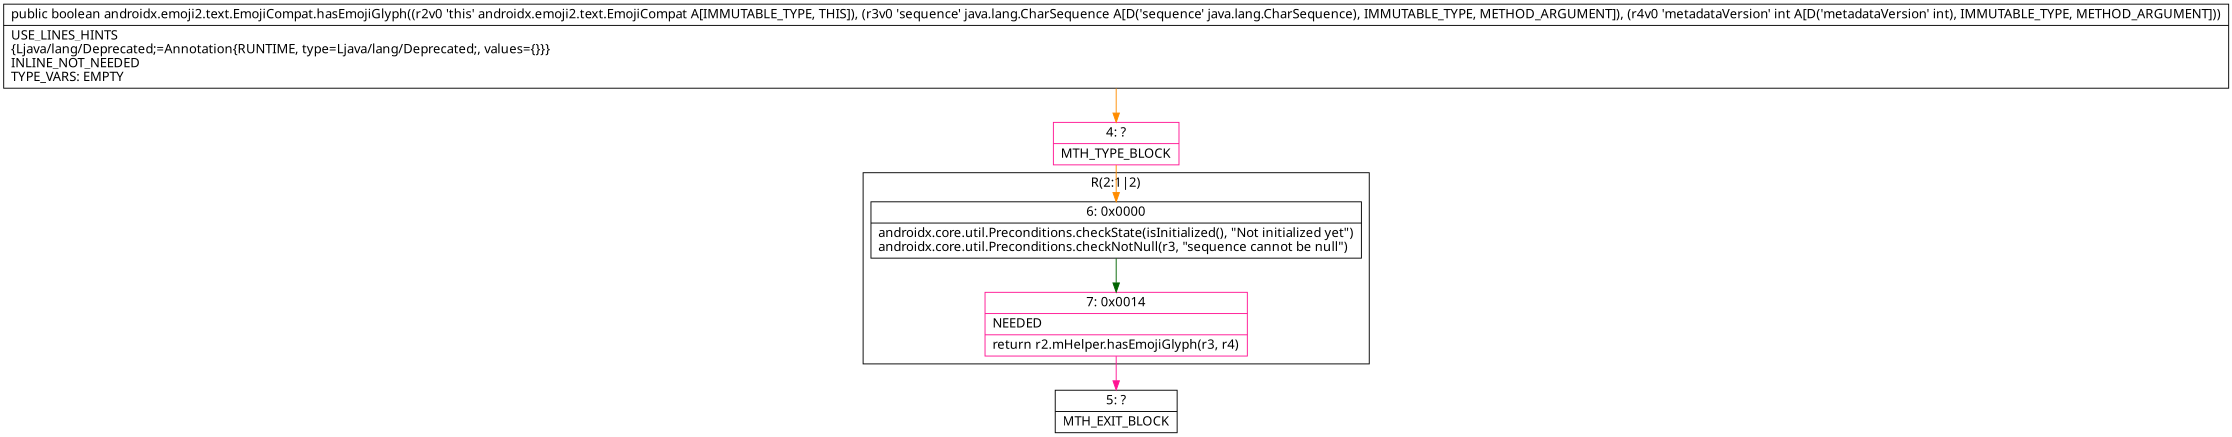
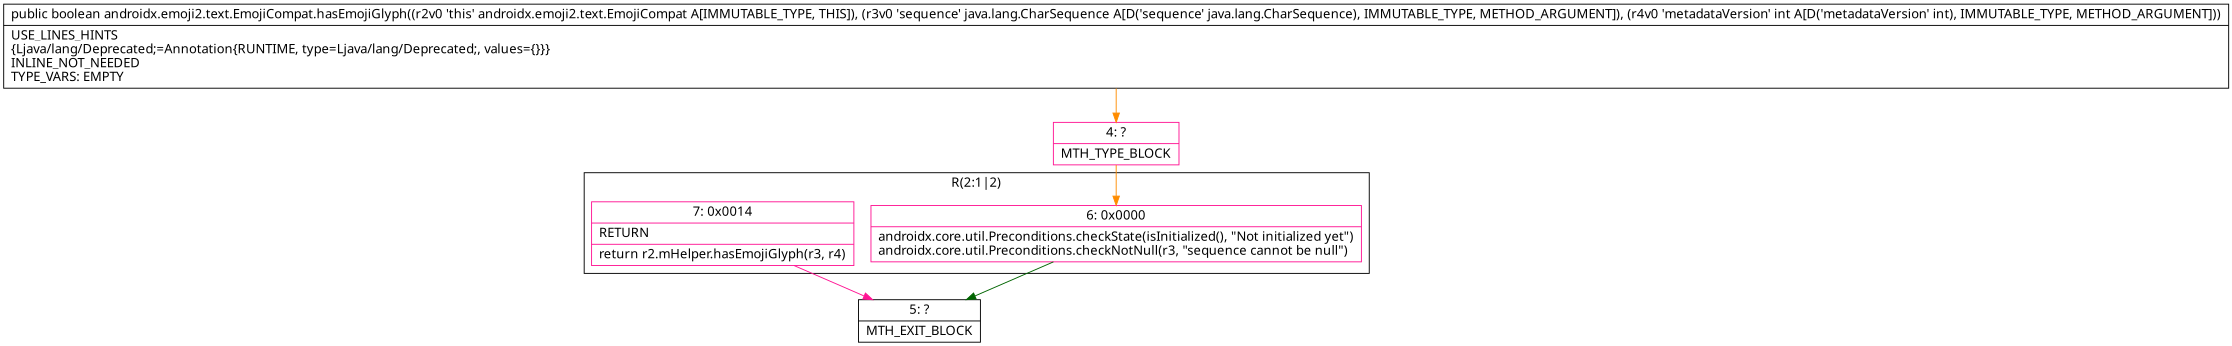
node "6: 0x0000": color black -> deeppink
edge "6: 0x0000" -> "7: 0x0014": now "6: 0x0000" -> "5: ?"
node "7: 0x0014": text "NEEDED" -> "RETURN"
